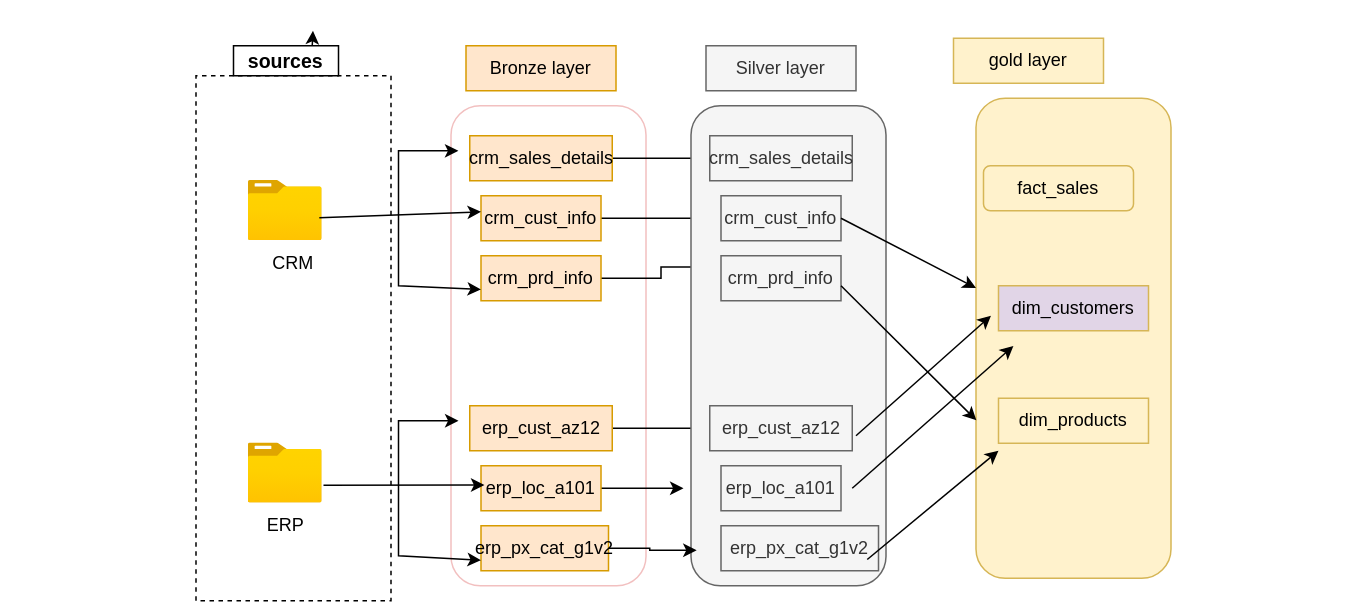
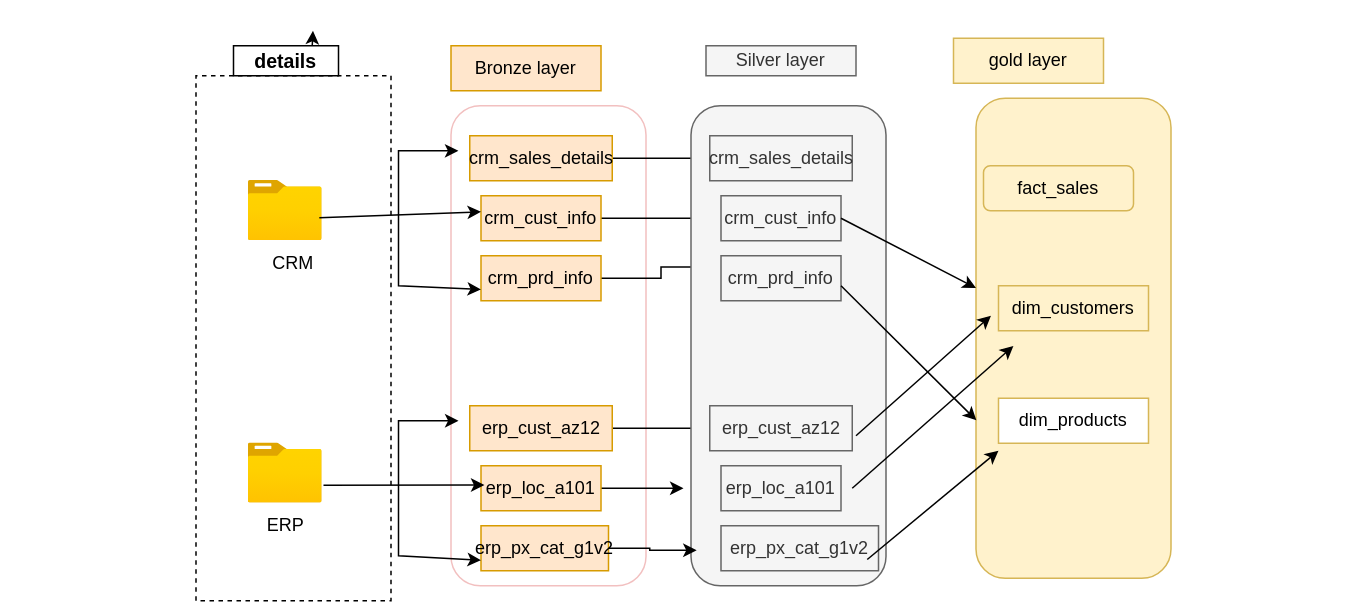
node "sources": label "sources" -> "details"
node "Bronze layer": moved (541, 68) -> (526, 68)
node "Silver layer": size 150x45 -> 150x30
node "dim_customers": fillcolor #e1d5e7 -> #fff2cc
node "dim_products": fillcolor #fff2cc -> #ffffff
